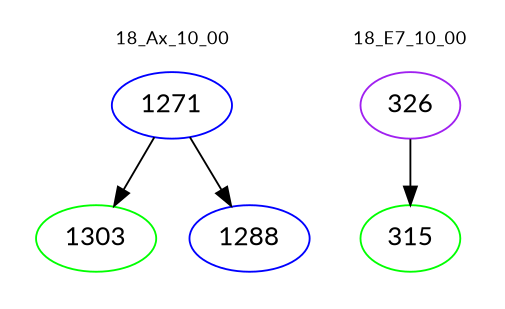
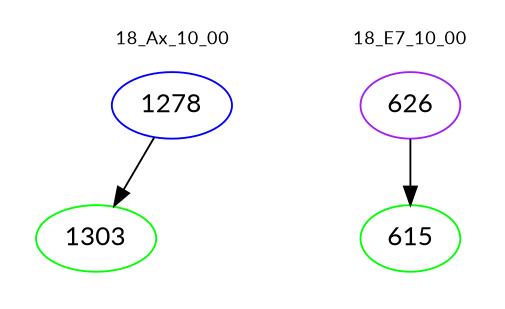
node "1271": label "1271" -> "1278"
node "326": label "326" -> "626"
node "1288": removed
node "315": label "315" -> "615"
